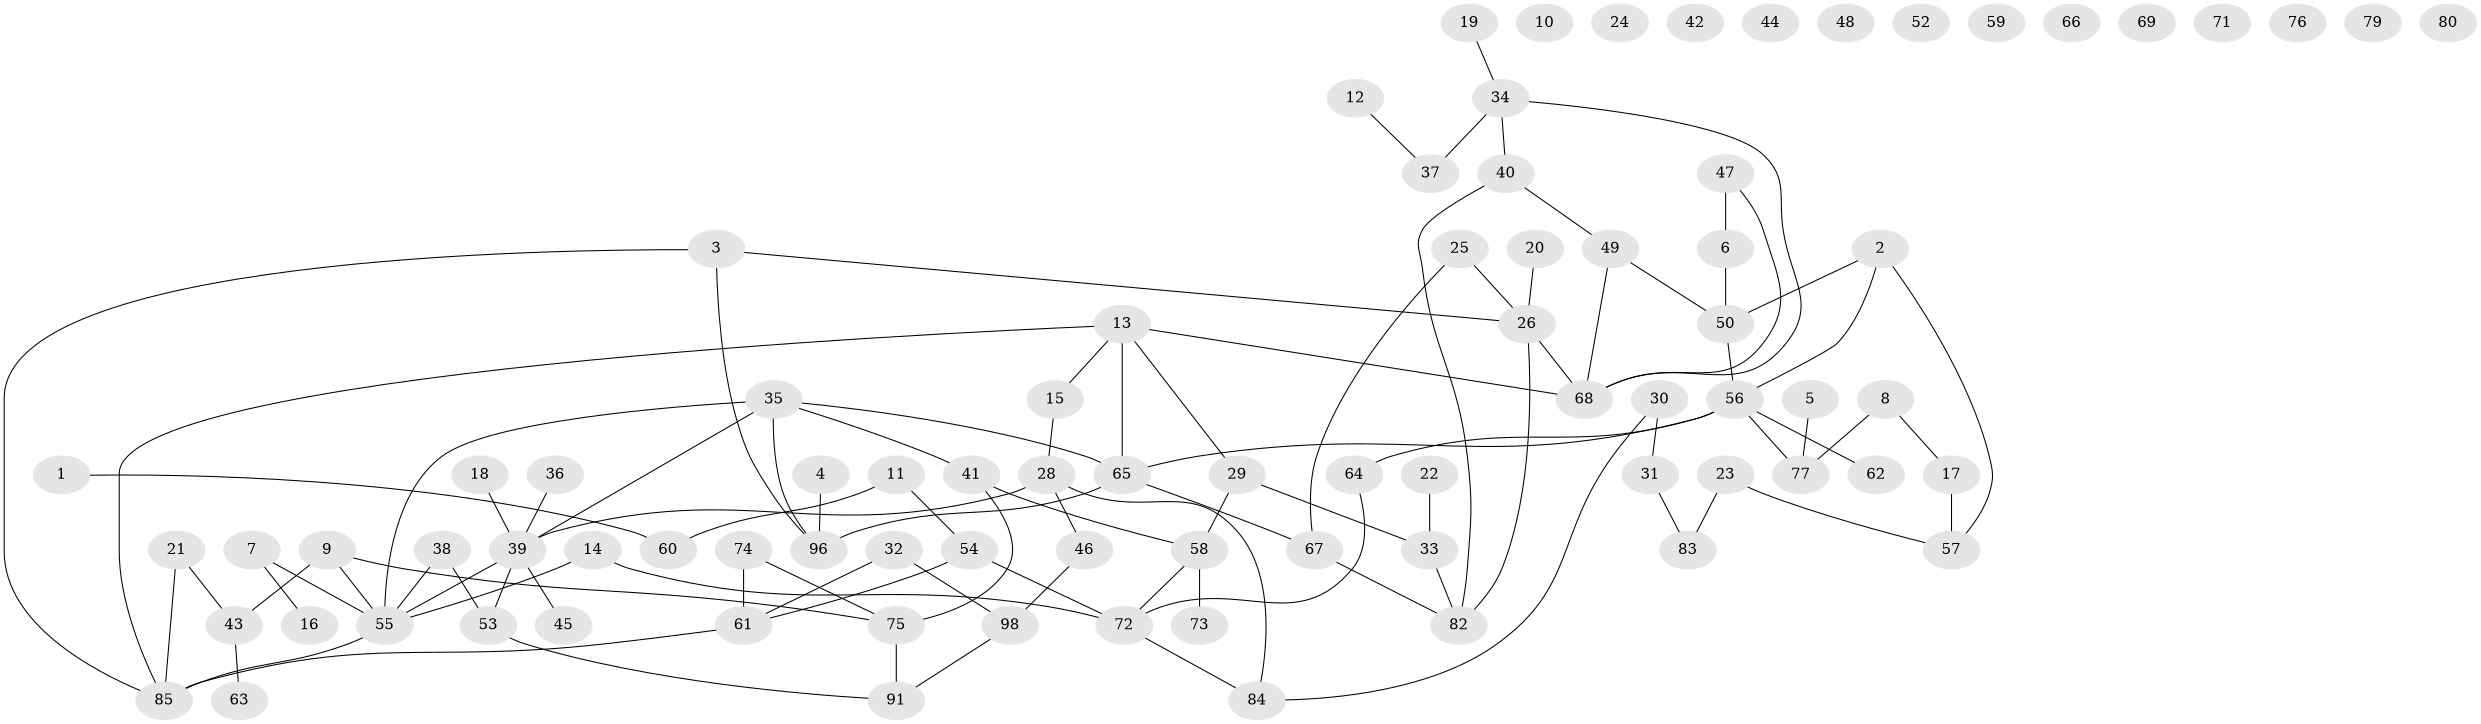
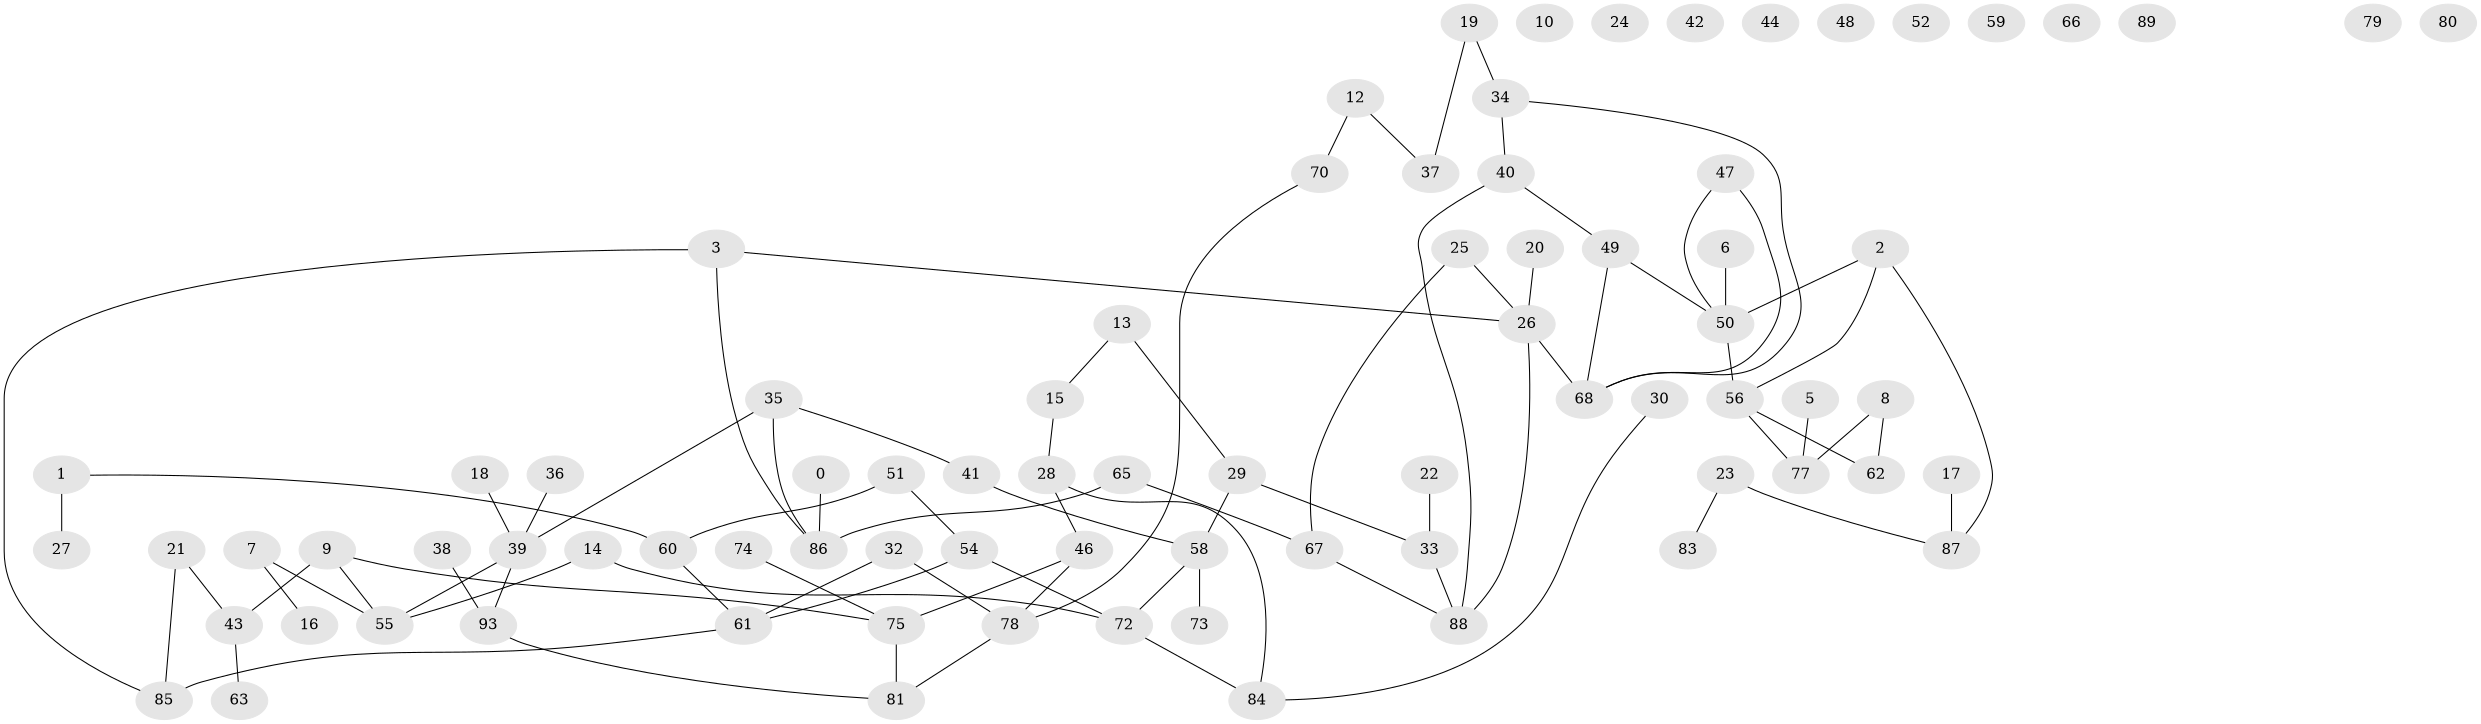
node "69": label "69" -> "89"
node "71": removed
node "76": removed
edge "34" -- "37": now "19" -- "37"
node "70": added
edge "47" -- "6": now "47" -- "50"
edge "13" -- "68": removed
edge "13" -- "85": removed
edge "13" -- "65": removed
edge "35" -- "65": removed
edge "35" -- "55": removed
edge "8" -- "17": now "8" -- "62"
edge "56" -- "65": removed
node "4": label "4" -> "0"
node "11": label "11" -> "51"
node "64": removed
node "31": removed
edge "28" -- "39": removed
node "27": added
node "96": label "96" -> "86"
node "57": label "57" -> "87"
edge "41" -- "75": now "46" -- "75"
edge "74" -- "61": now "60" -- "61"
edge "38" -- "55": removed
node "53": label "53" -> "93"
node "45": removed
node "98": label "98" -> "78"
node "82": label "82" -> "88"
edge "55" -- "85": removed
node "91": label "91" -> "81"
